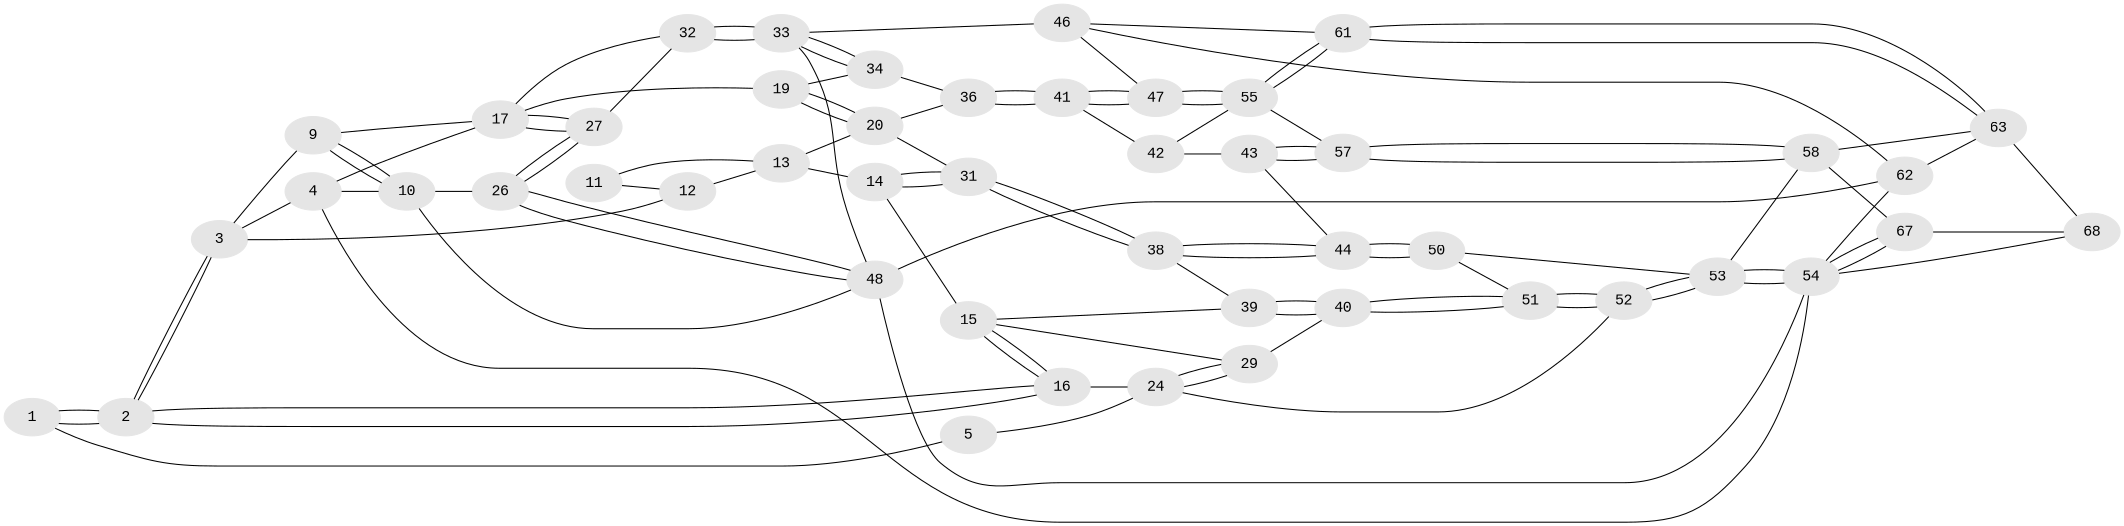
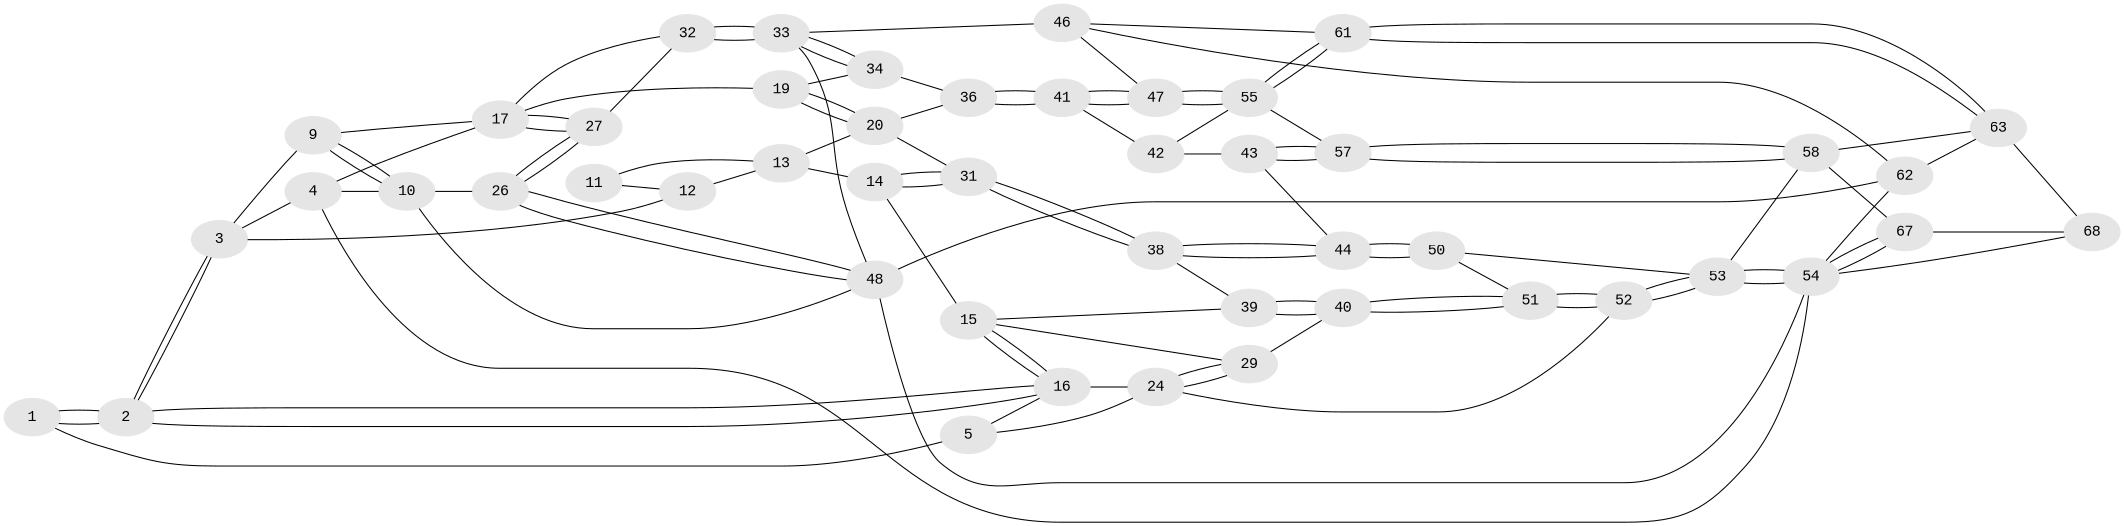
edge "16" -- "5": added
